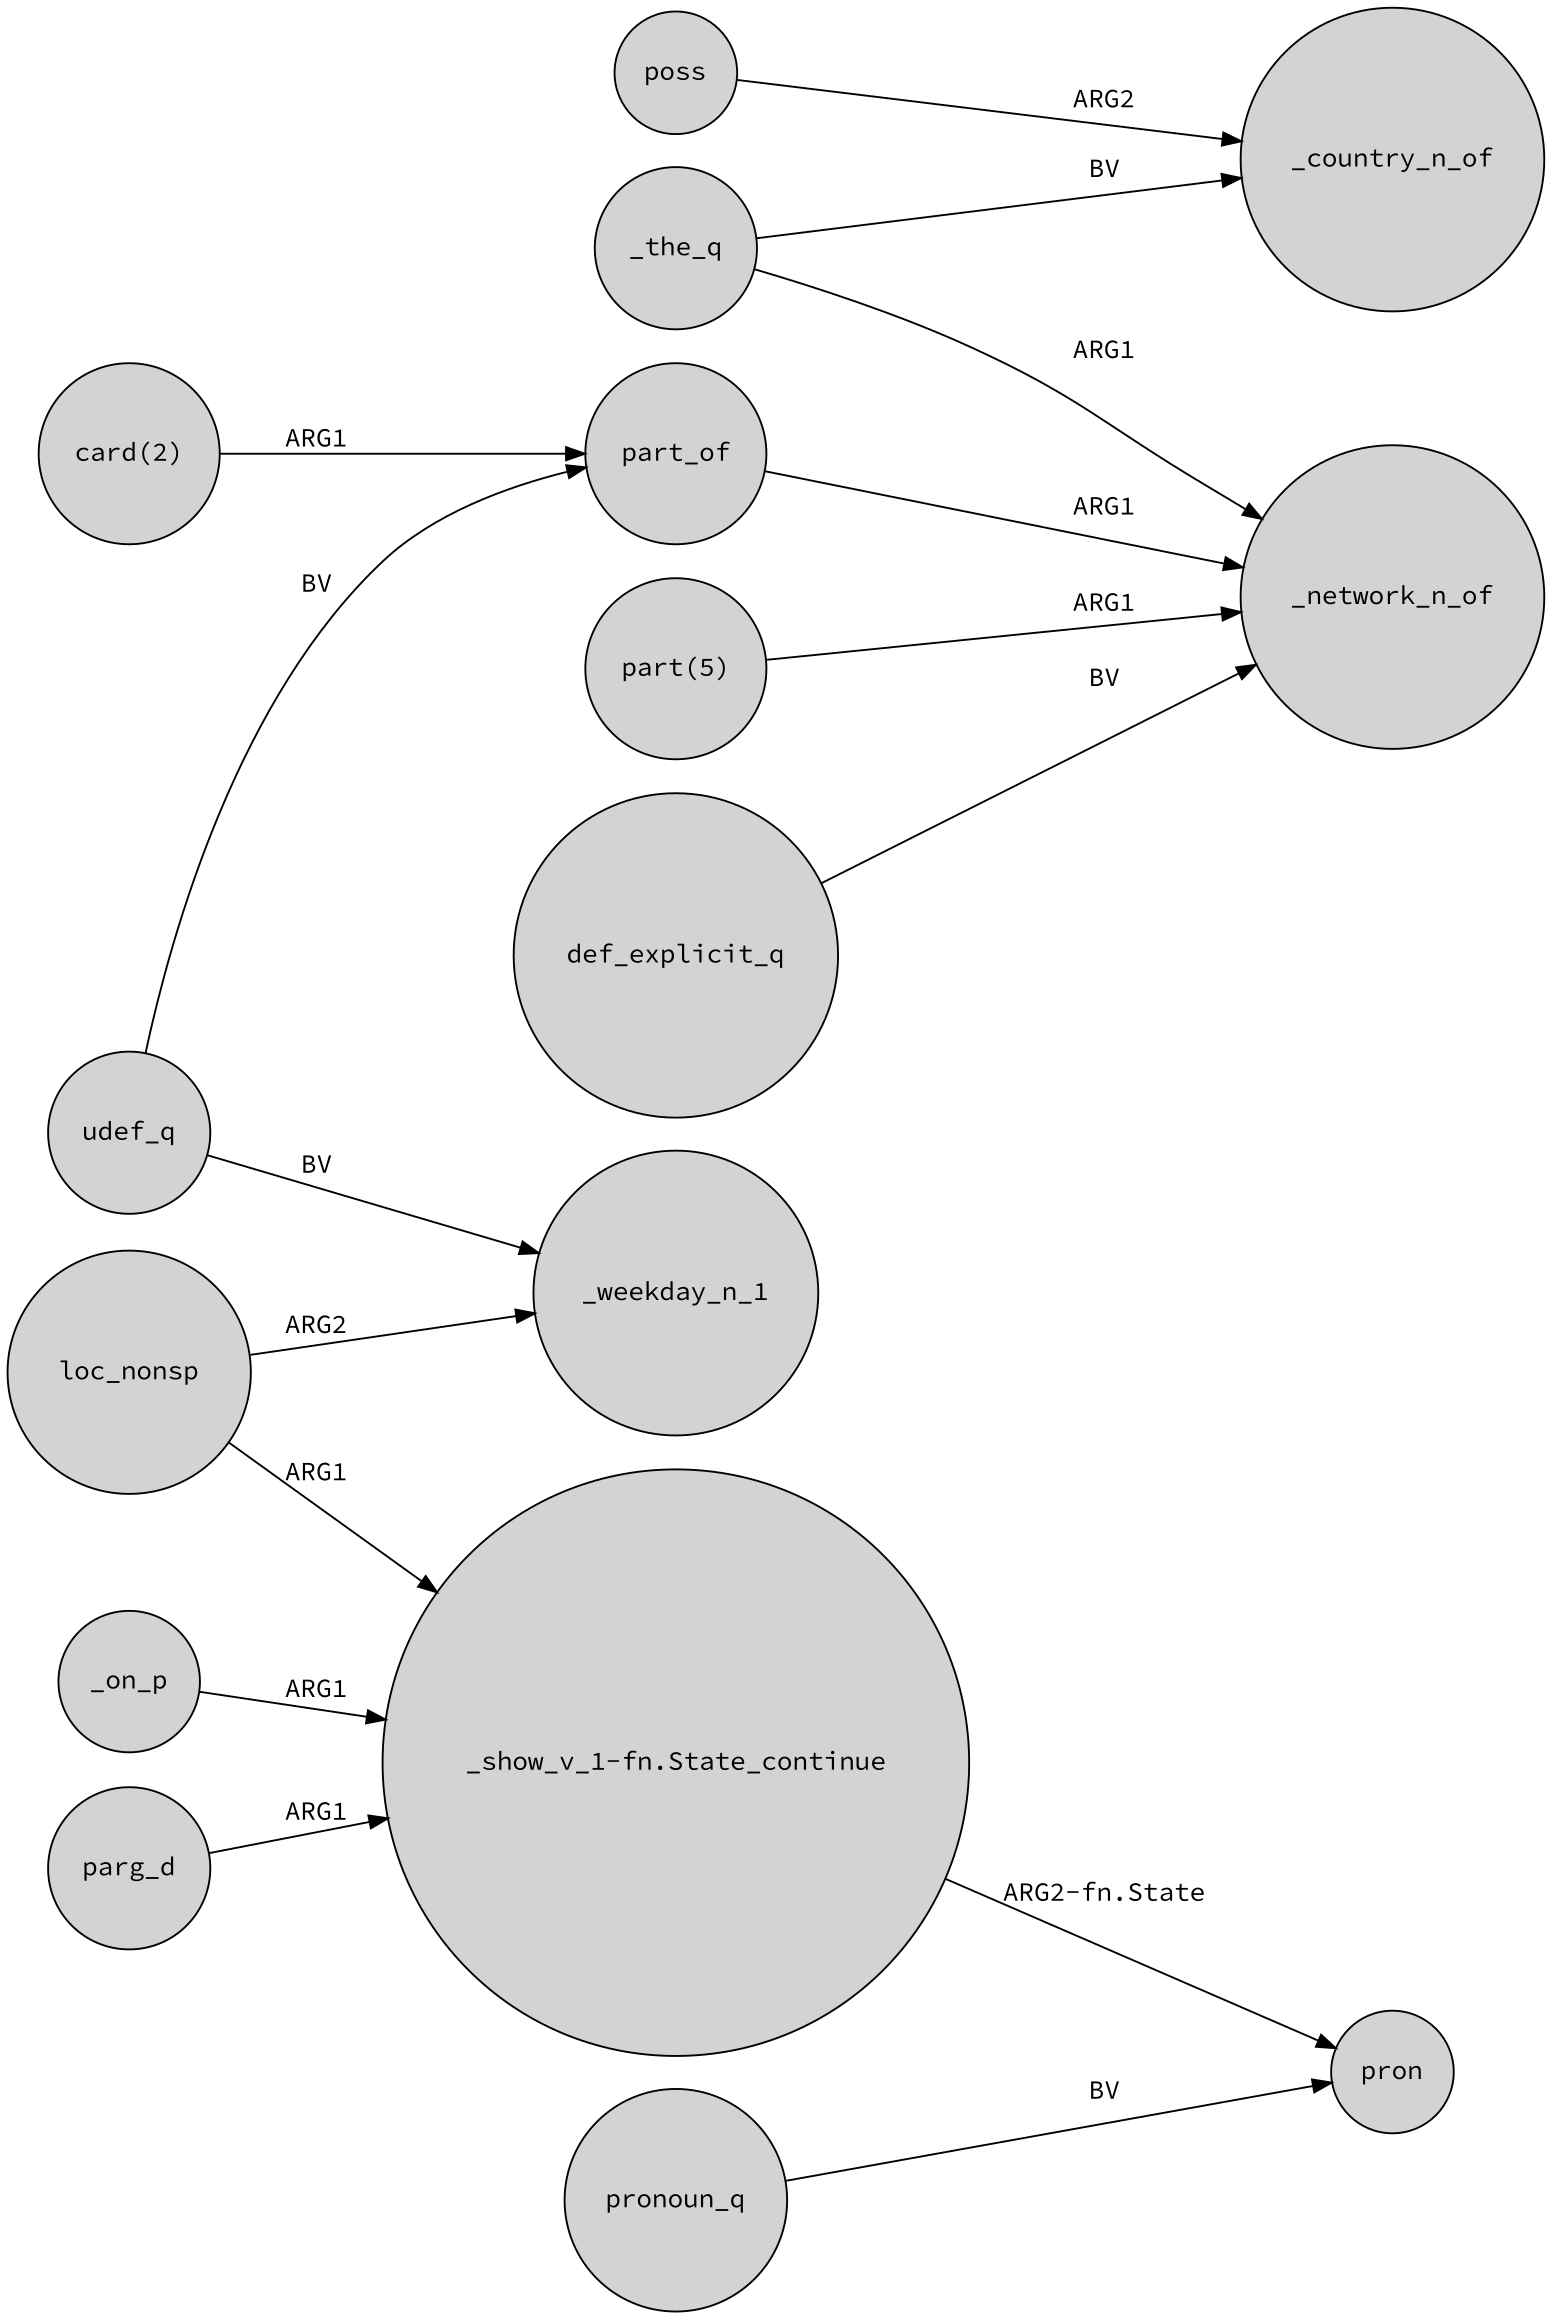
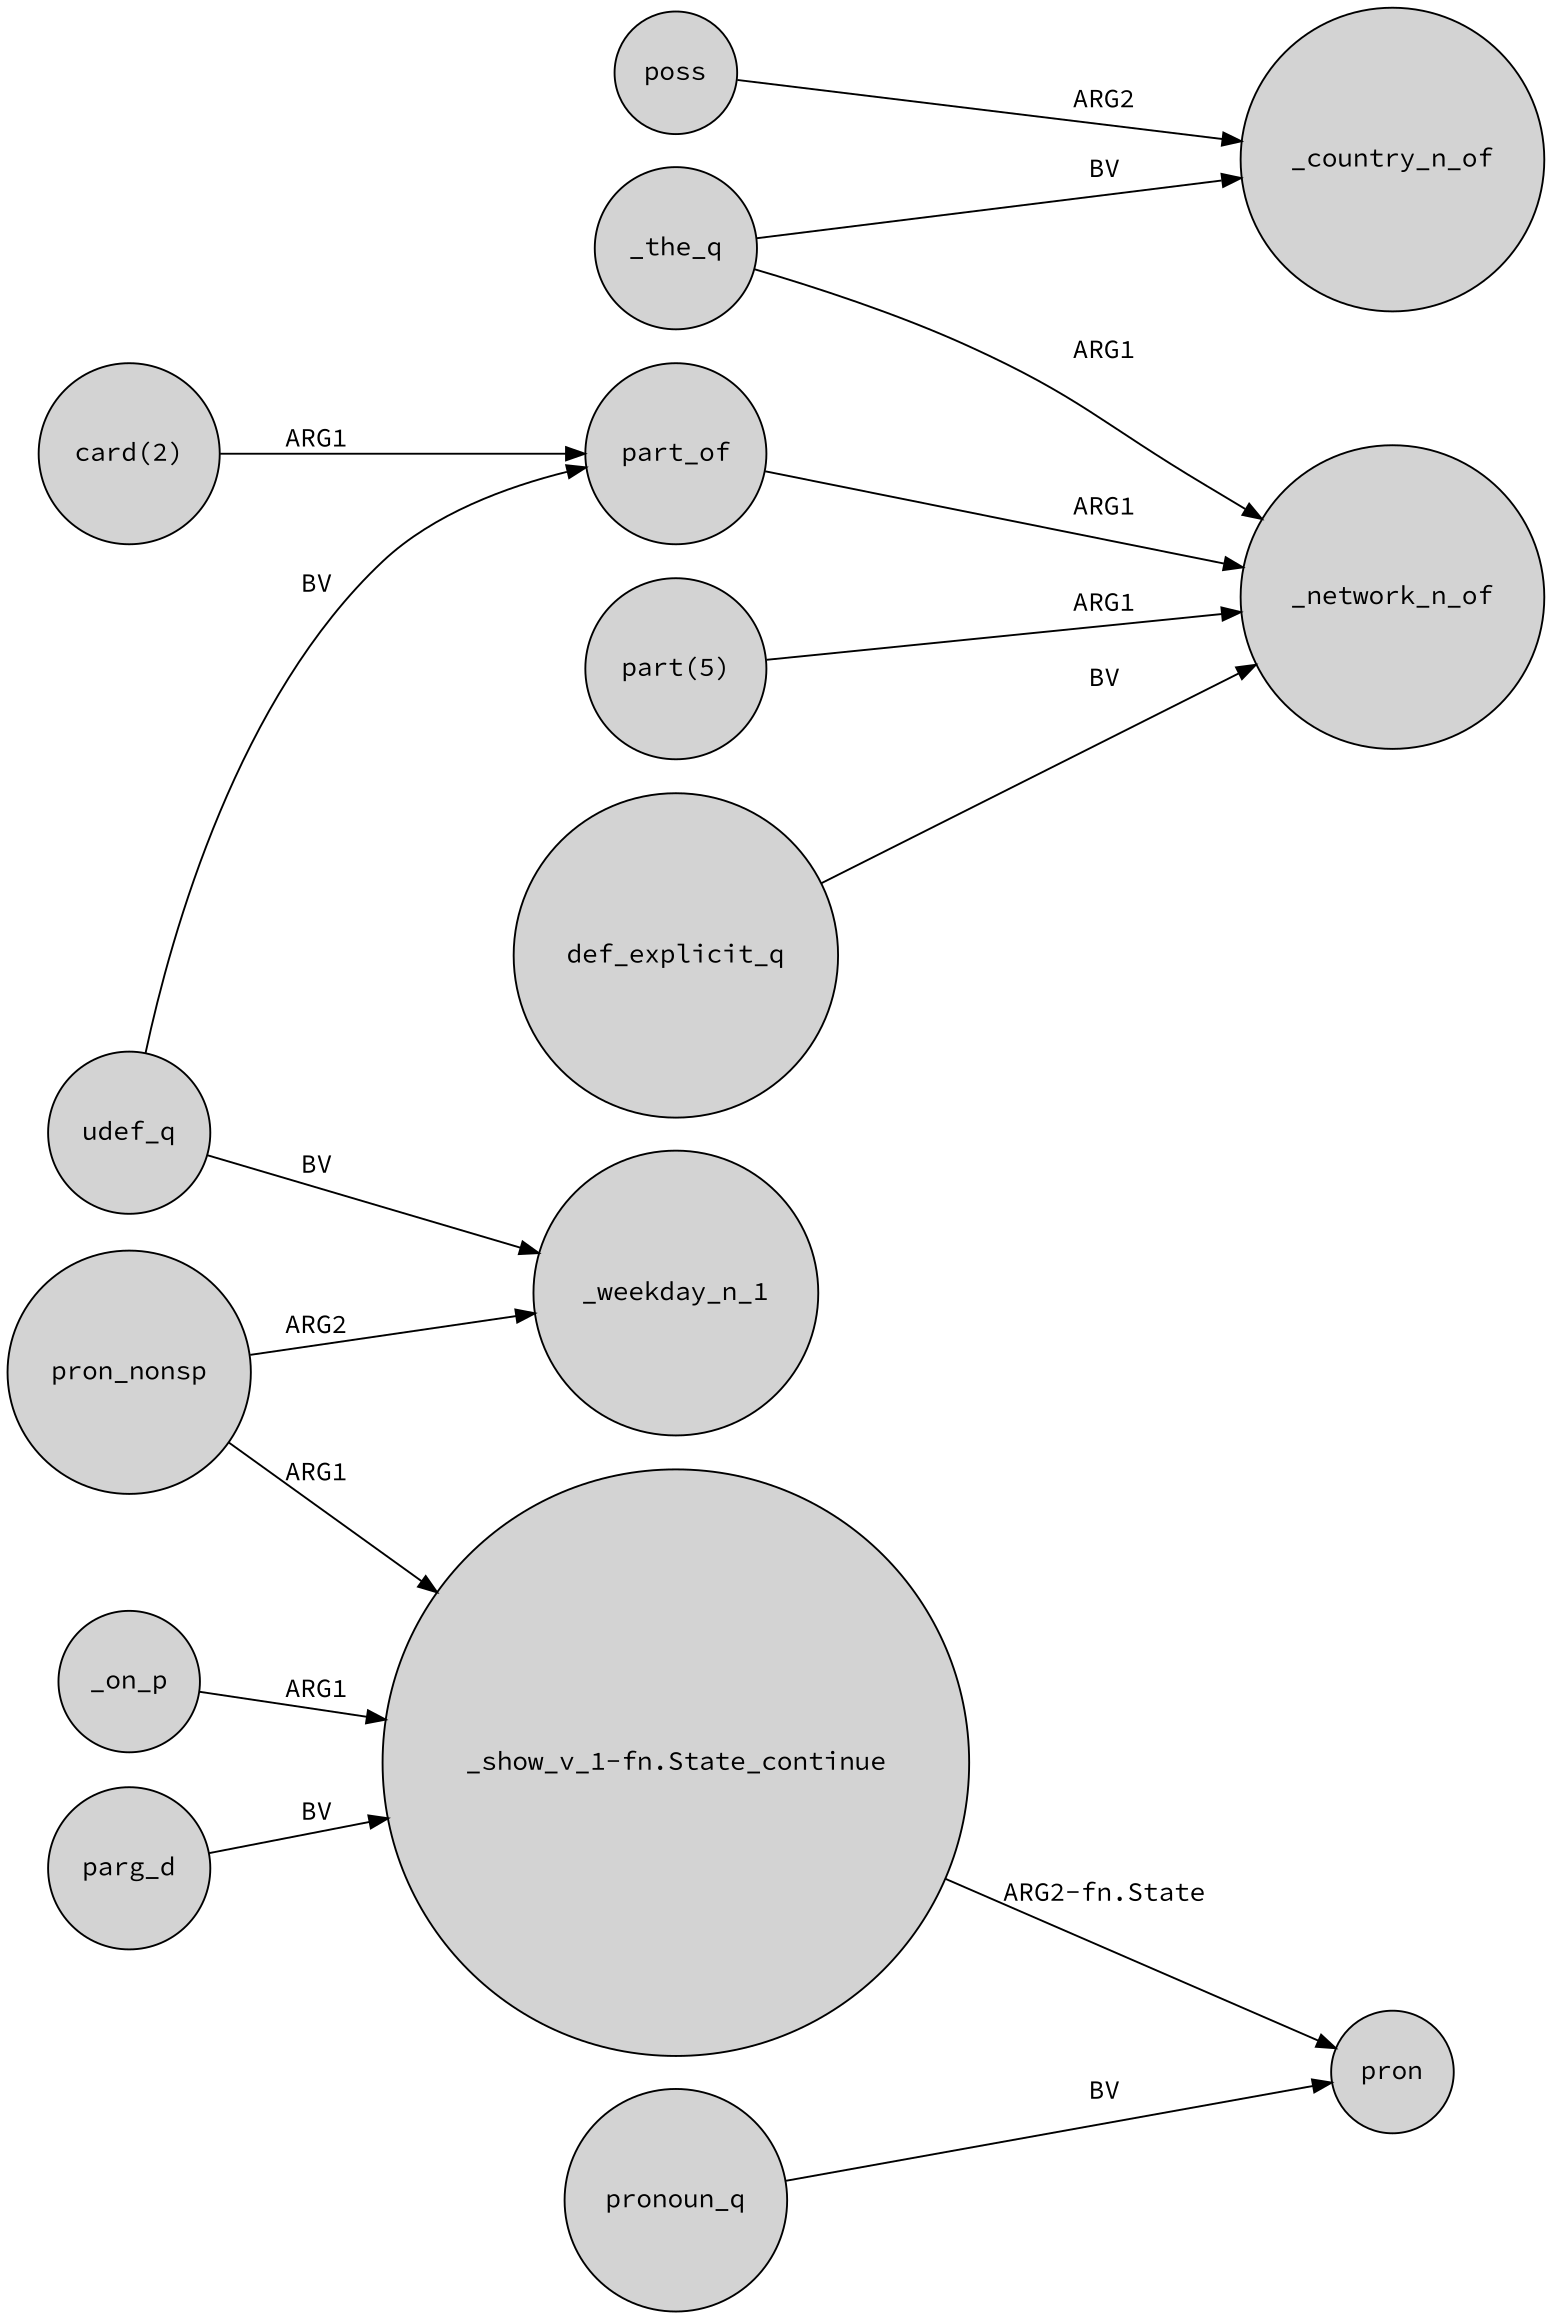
node "loc_nonsp": label "loc_nonsp" -> "pron_nonsp"
edge "parg_d" -> "_show_v_1-fn.State_continue": label "ARG1" -> "BV"
